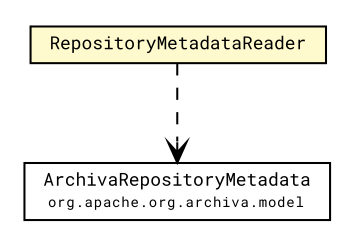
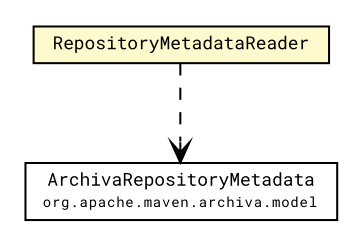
node "ArchivaRepositoryMetadata": text "org.apache.org.archiva.model" -> "org.apache.maven.archiva.model"
